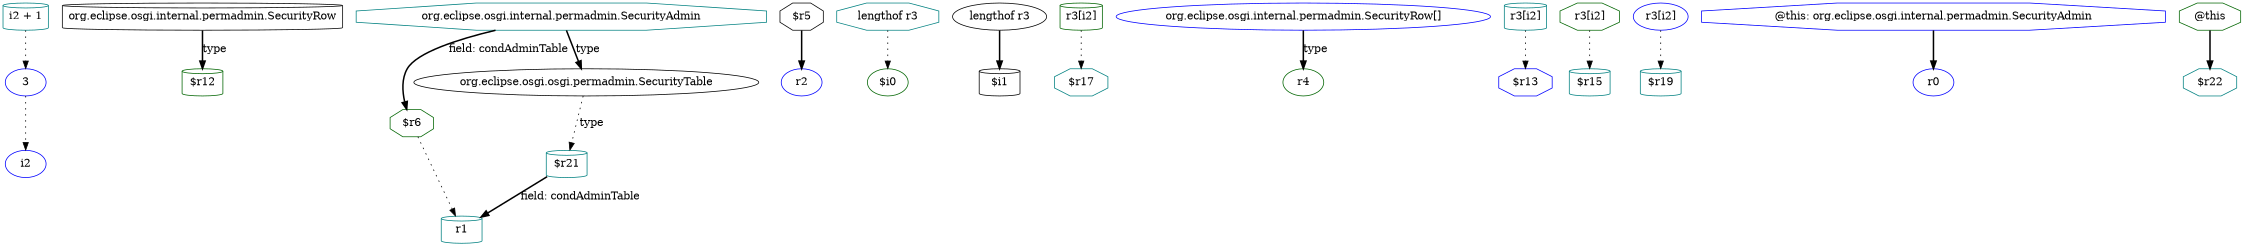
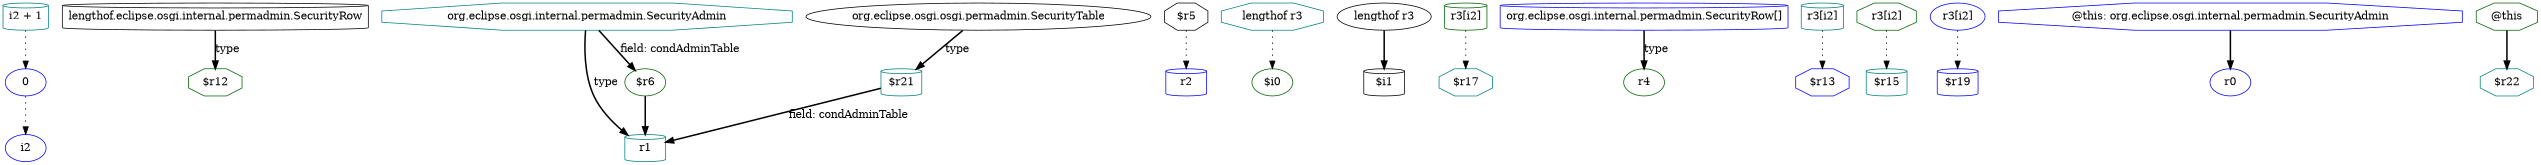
node "org.eclipse.osgi.internal.permadmin.SecurityRow": label "org.eclipse.osgi.internal.permadmin.SecurityRow" -> "lengthof.eclipse.osgi.internal.permadmin.SecurityRow"
node "org.eclipse.osgi.internal.permadmin.SecurityRow[]": shape ellipse -> cylinder
edge "org.eclipse.osgi.internal.permadmin.SecurityAdmin" -> "org.eclipse.osgi.osgi.permadmin.SecurityTable": now "org.eclipse.osgi.internal.permadmin.SecurityAdmin" -> "r1"
edge "$r5" -> "r2": style bold -> dotted
node "3": label "3" -> "0"
node "$r12": shape cylinder -> octagon
node "r2": shape ellipse -> cylinder
node "$r19": color teal -> blue
edge "org.eclipse.osgi.osgi.permadmin.SecurityTable" -> "$r21": style dotted -> bold
node "$r6": shape octagon -> ellipse
edge "$r6" -> "r1": style dotted -> bold
